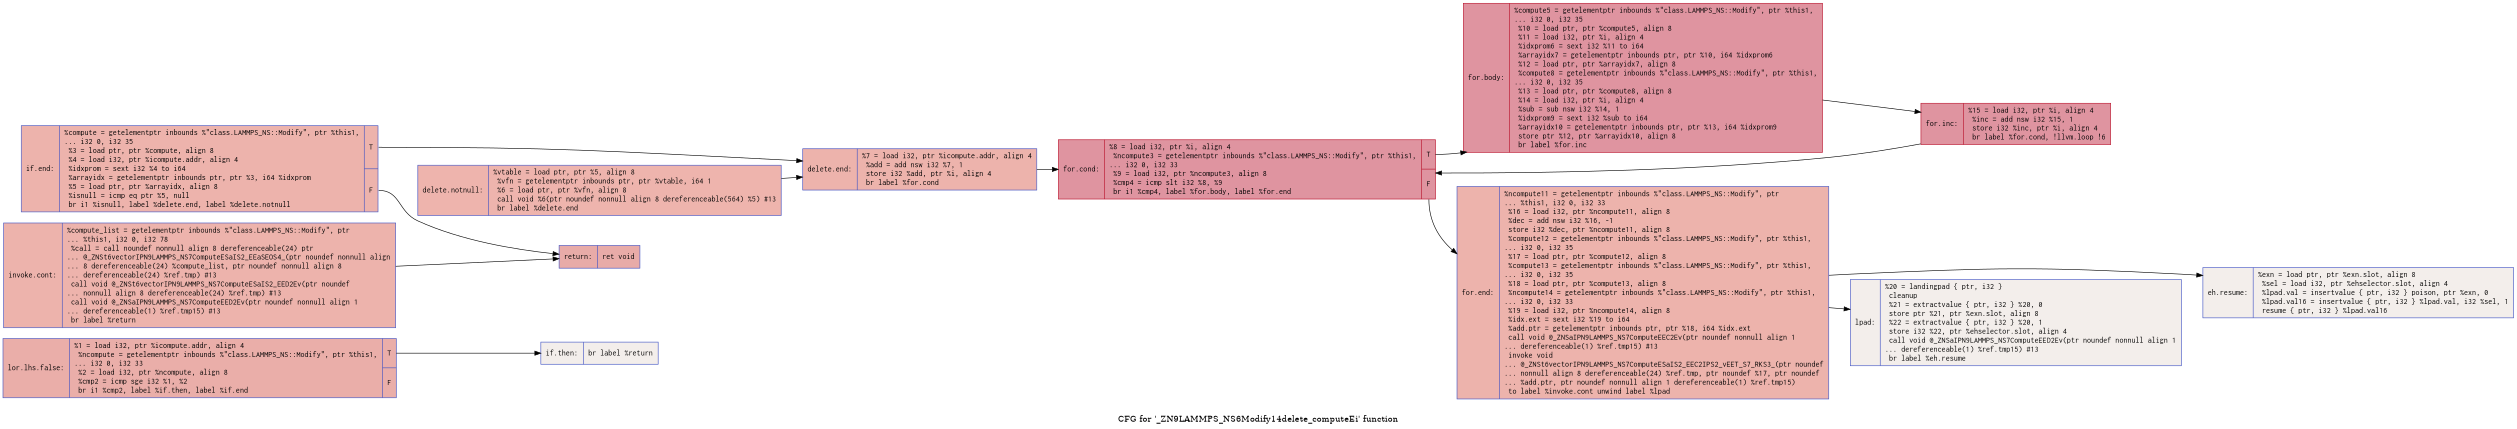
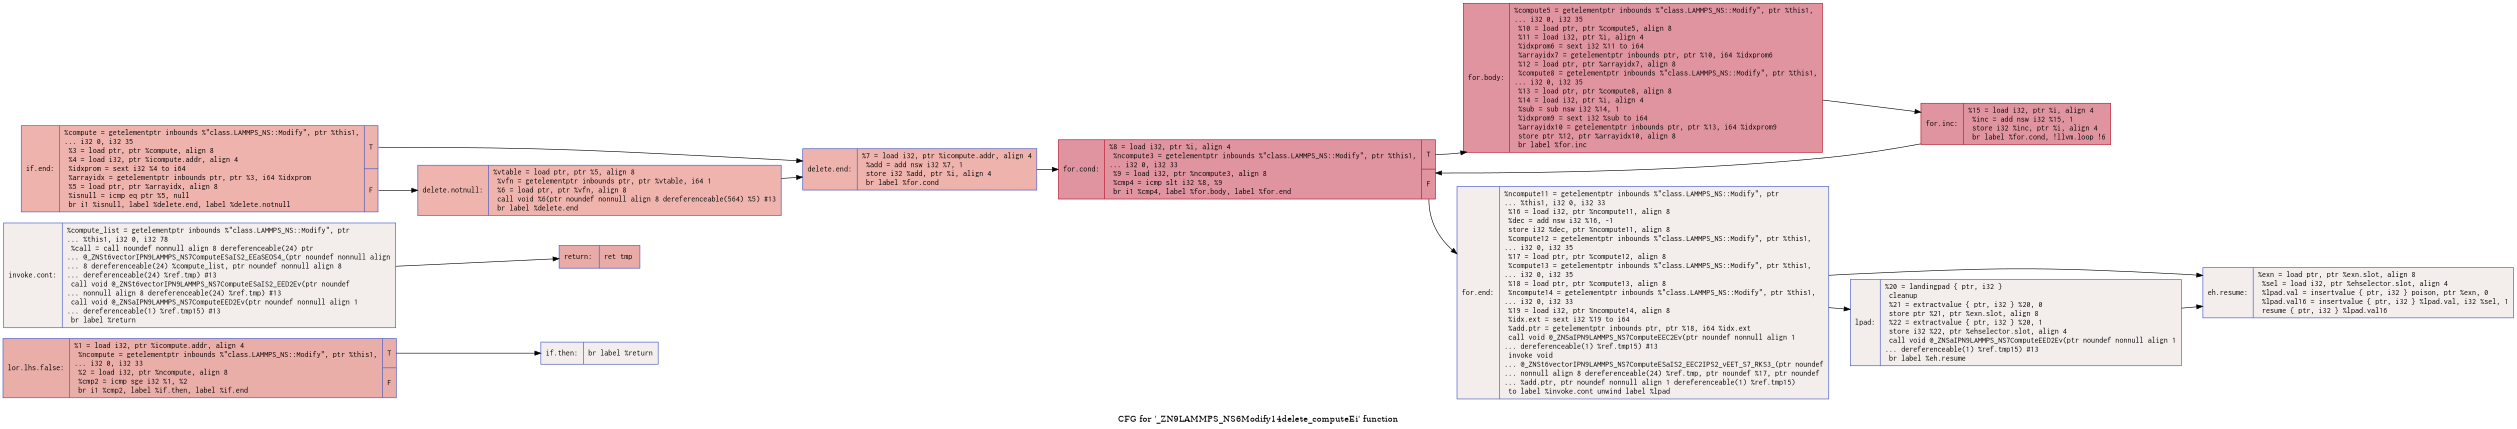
edge "if.end:" -> "return:": now "if.end:" -> "delete.notnull:"
node "return:": text "ret void" -> "ret tmp"
node "invoke.cont:": fillcolor #d6524470 -> #e5d8d170
node "for.end:": fillcolor #d6524470 -> #e5d8d170
edge "lpad:" -> "eh.resume:": added
